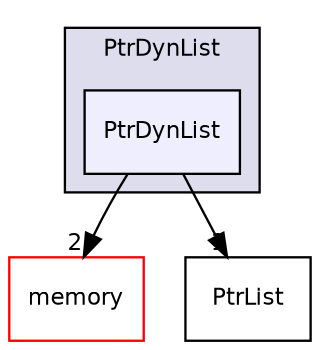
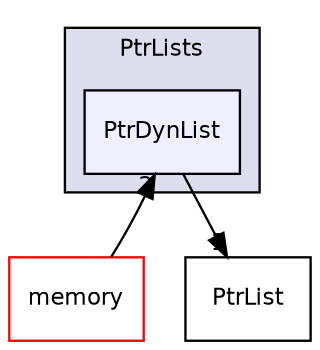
cluster "PtrDynList": label "PtrDynList" -> "PtrLists"
edge "PtrDynList" -> "memory": reversed
